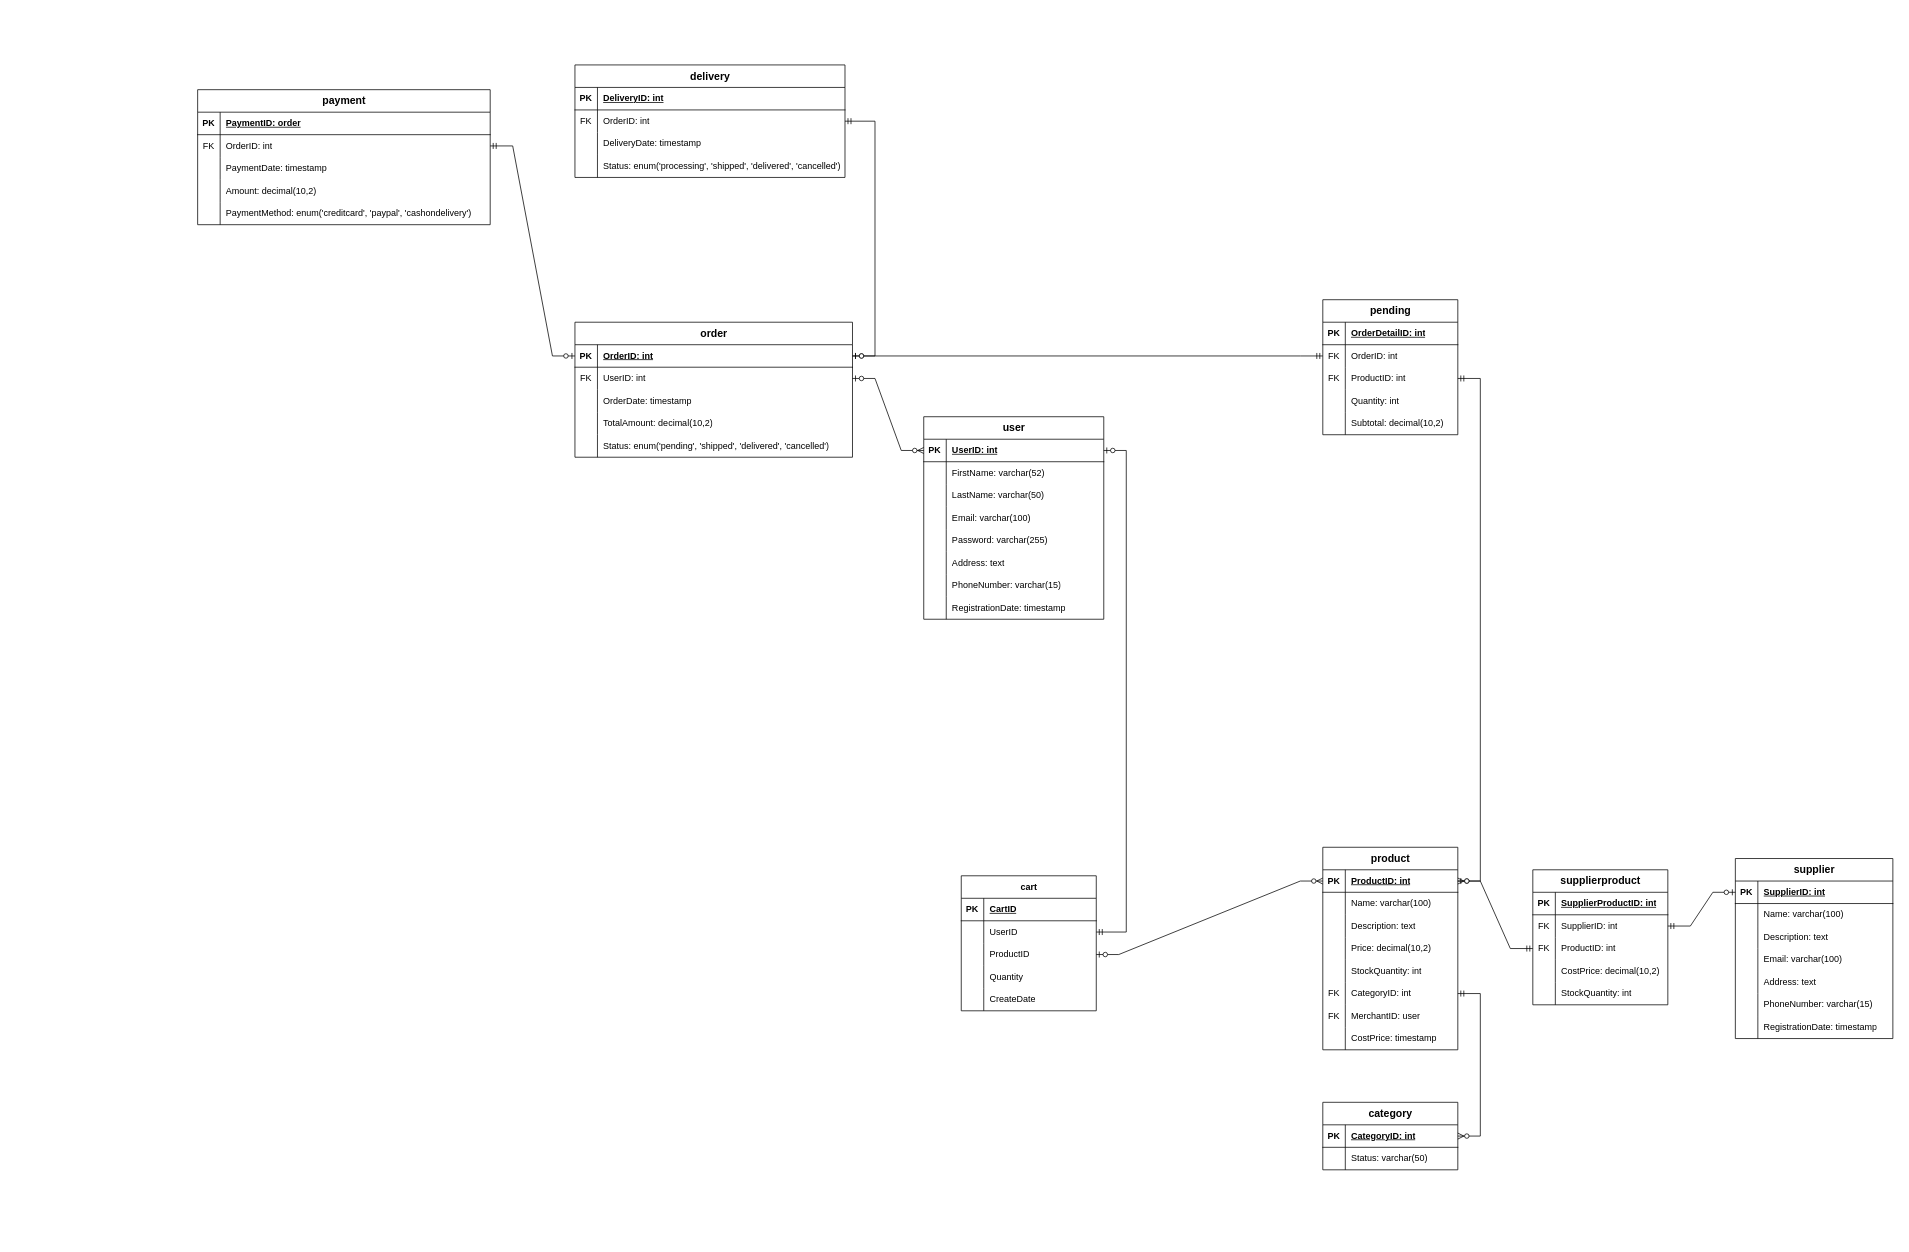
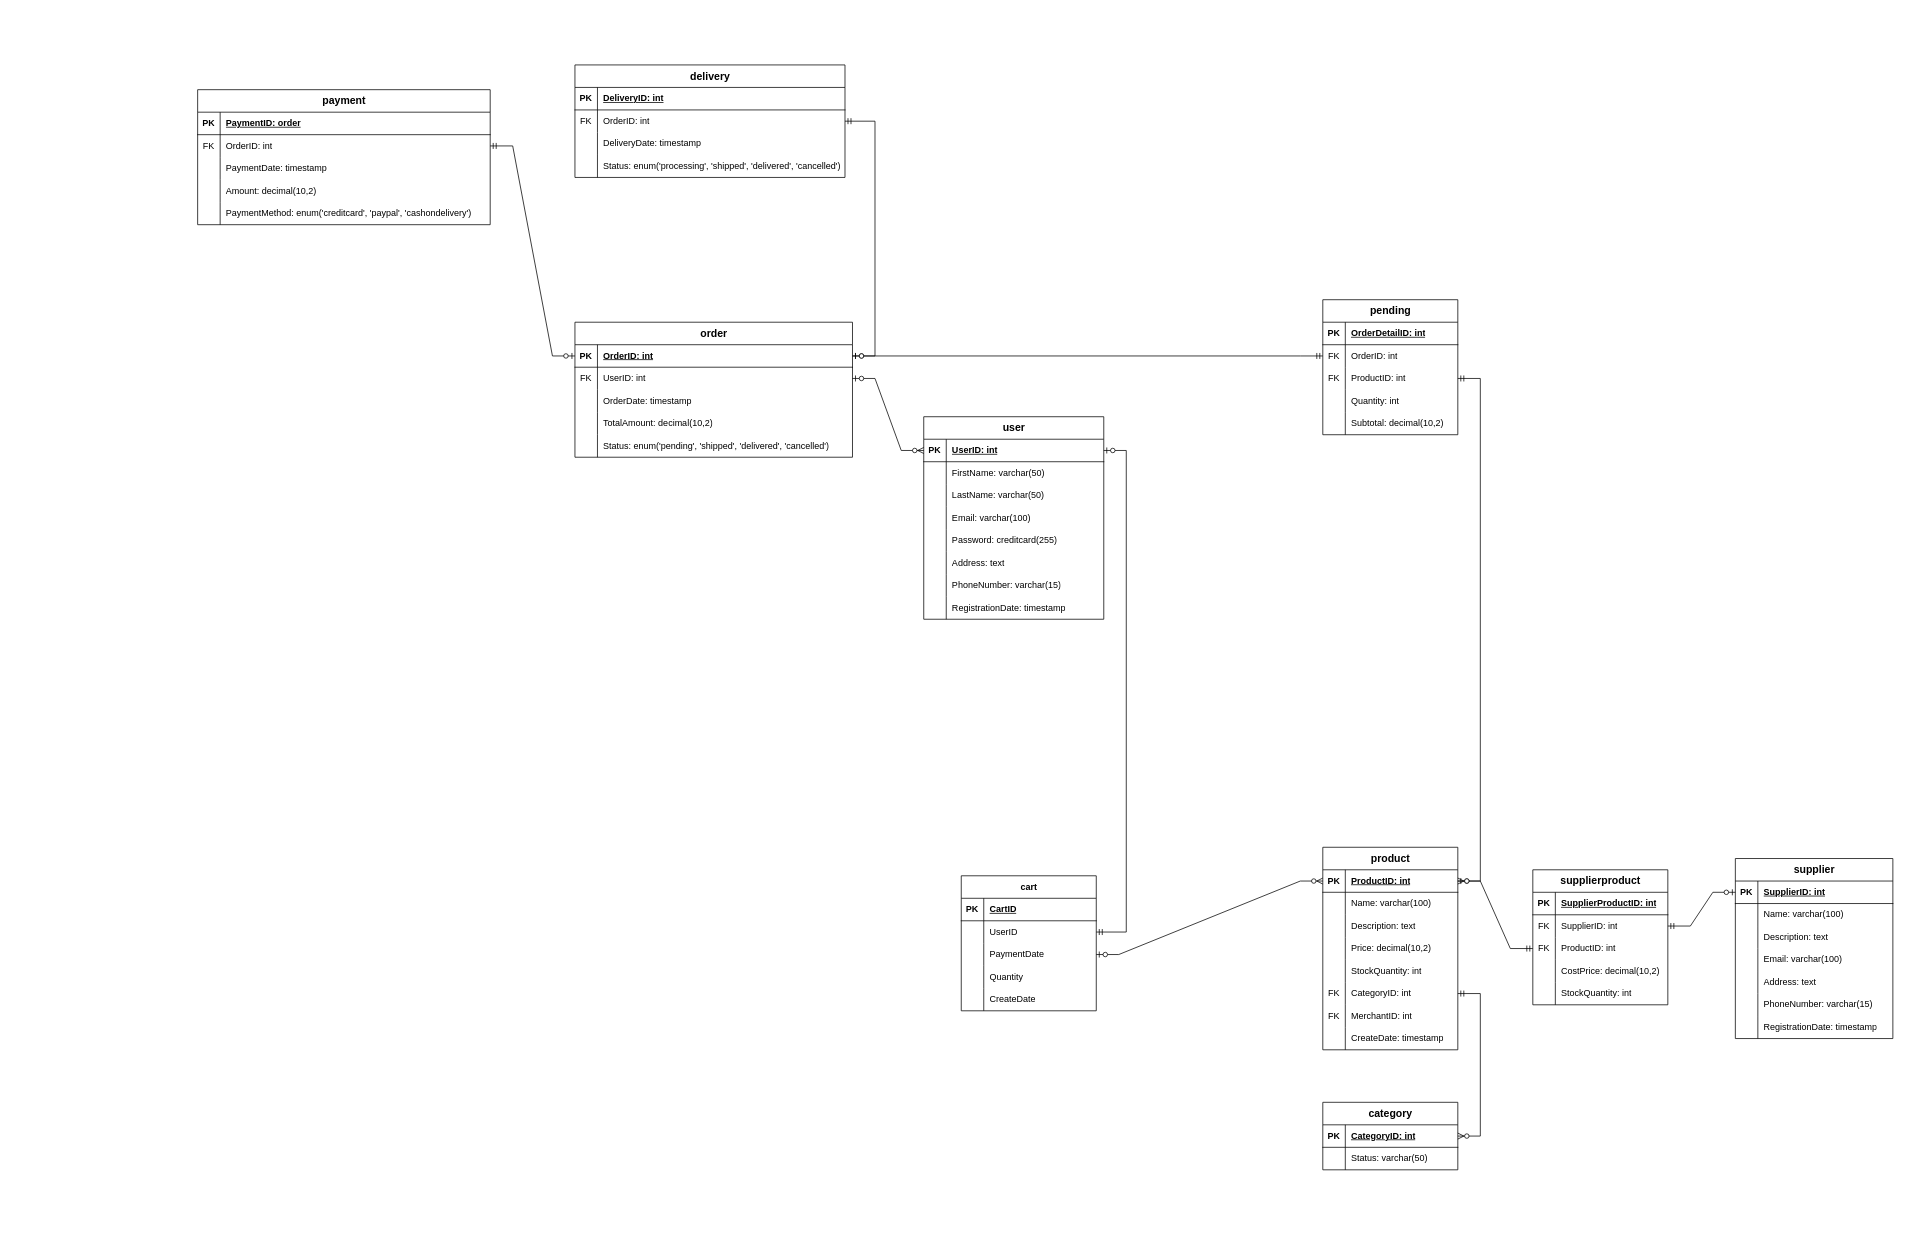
node "FirstName: varchar(52)": label "FirstName: varchar(52)" -> "FirstName: varchar(50)"
node "Password: varchar(255)": label "Password: varchar(255)" -> "Password: creditcard(255)"
node "ProductID": label "ProductID" -> "PaymentDate"
node "MerchantID: user": label "MerchantID: user" -> "MerchantID: int"
node "CostPrice: timestamp": label "CostPrice: timestamp" -> "CreateDate: timestamp"
